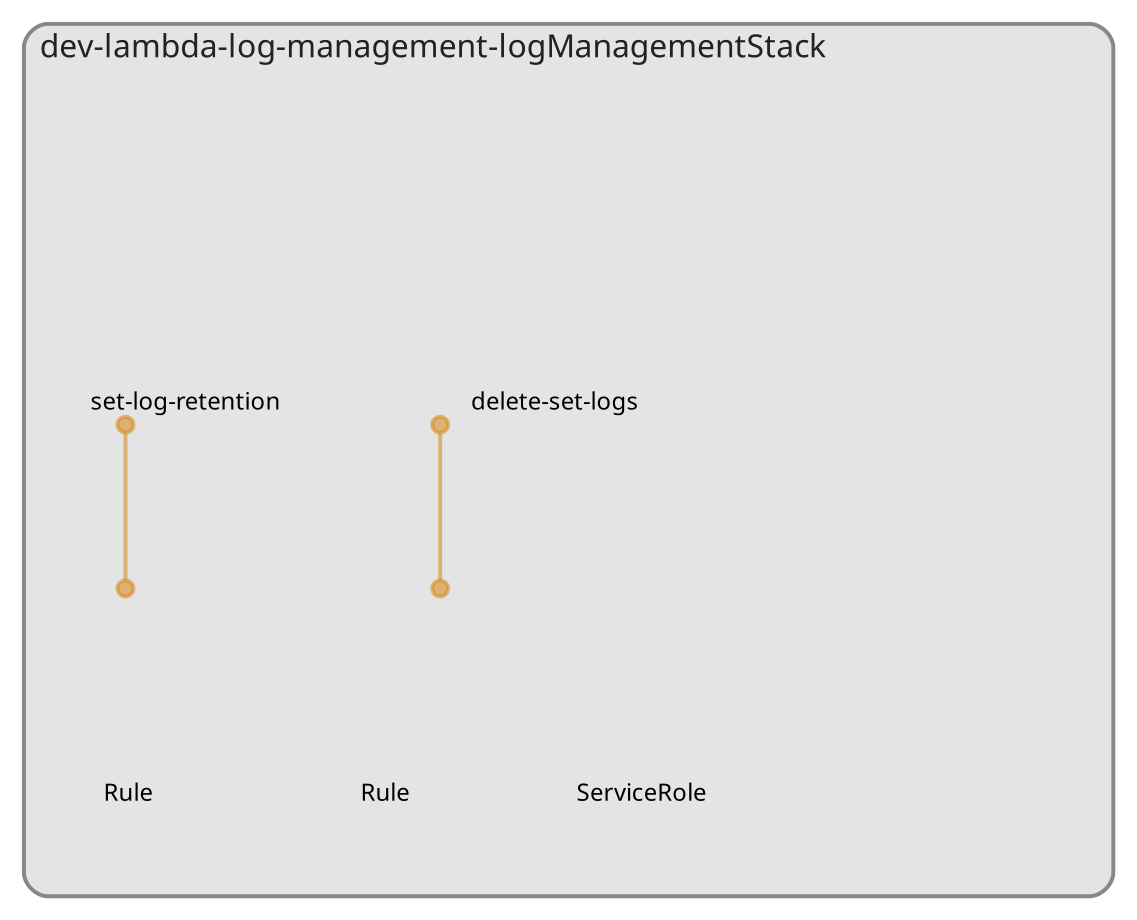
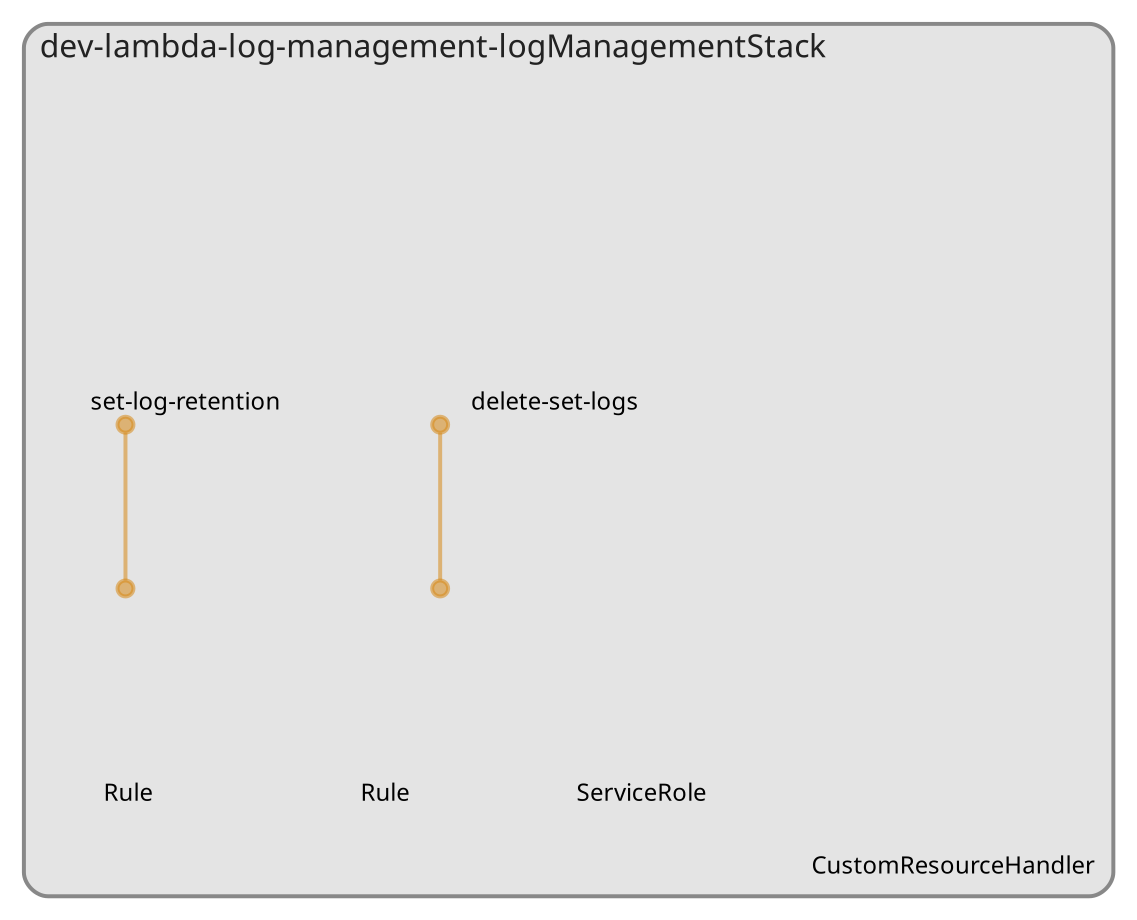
node "CustomResourceHandler": added
